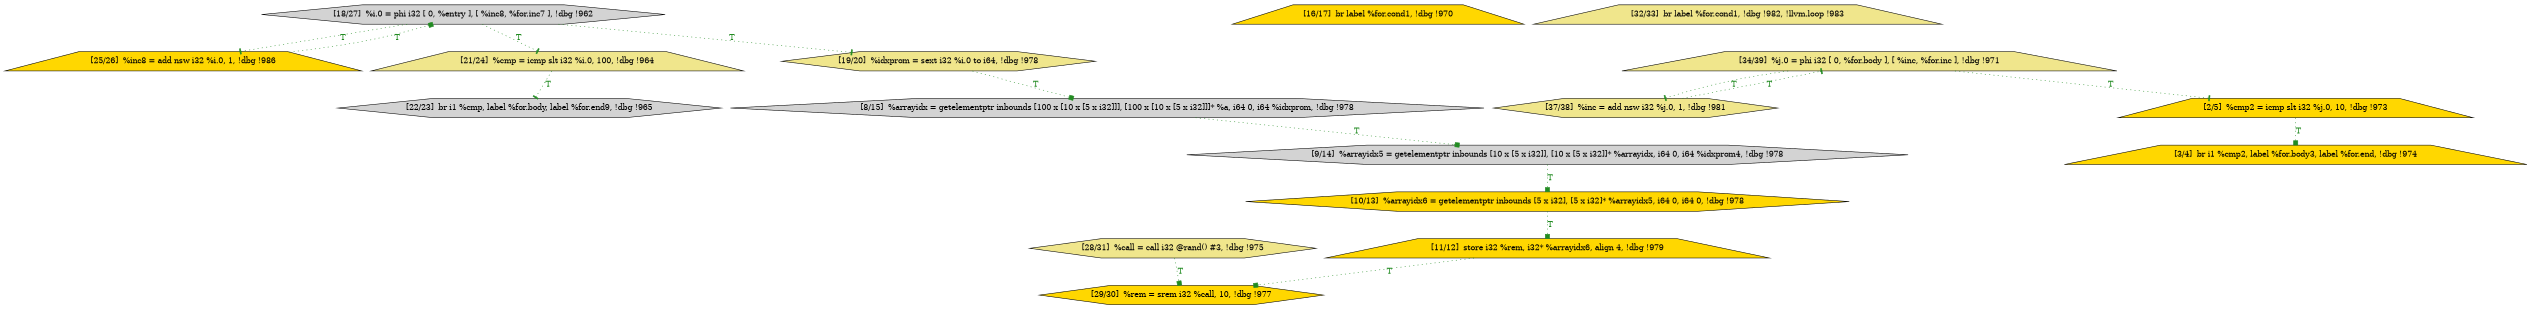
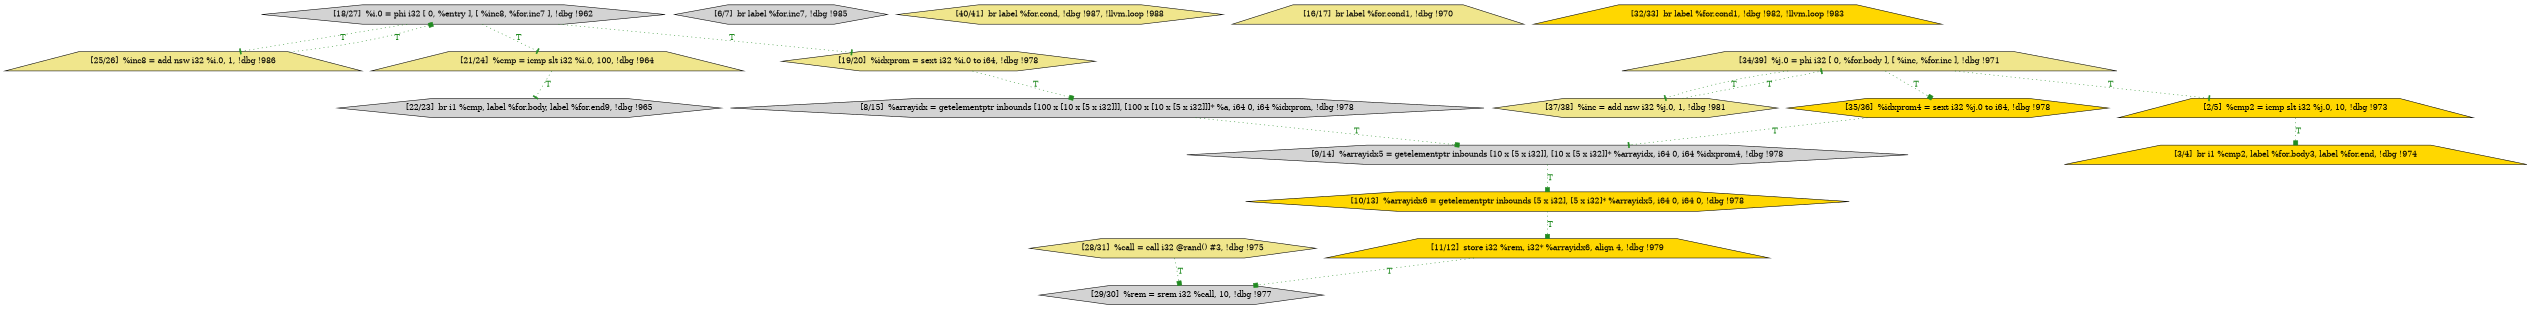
node "[6/7]  br label %for.inc7, !dbg !985": added
node "[40/41]  br label %for.cond, !dbg !987, !llvm.loop !988": added
node "[16/17]  br label %for.cond1, !dbg !970": fillcolor gold -> khaki
node "[32/33]  br label %for.cond1, !dbg !982, !llvm.loop !983": fillcolor khaki -> gold
node "[25/26]  %inc8 = add nsw i32 %i.0, 1, !dbg !986": fillcolor gold -> khaki
node "[35/36]  %idxprom4 = sext i32 %j.0 to i64, !dbg !978": added
node "[29/30]  %rem = srem i32 %call, 10, !dbg !977": fillcolor gold -> lightgrey
